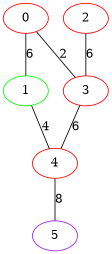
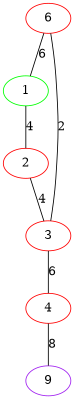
node "0": label "0" -> "6"
edge "2" -- "3": label "6" -> "4"
edge "1" -- "4": now "1" -- "2"
node "5": label "5" -> "9"
